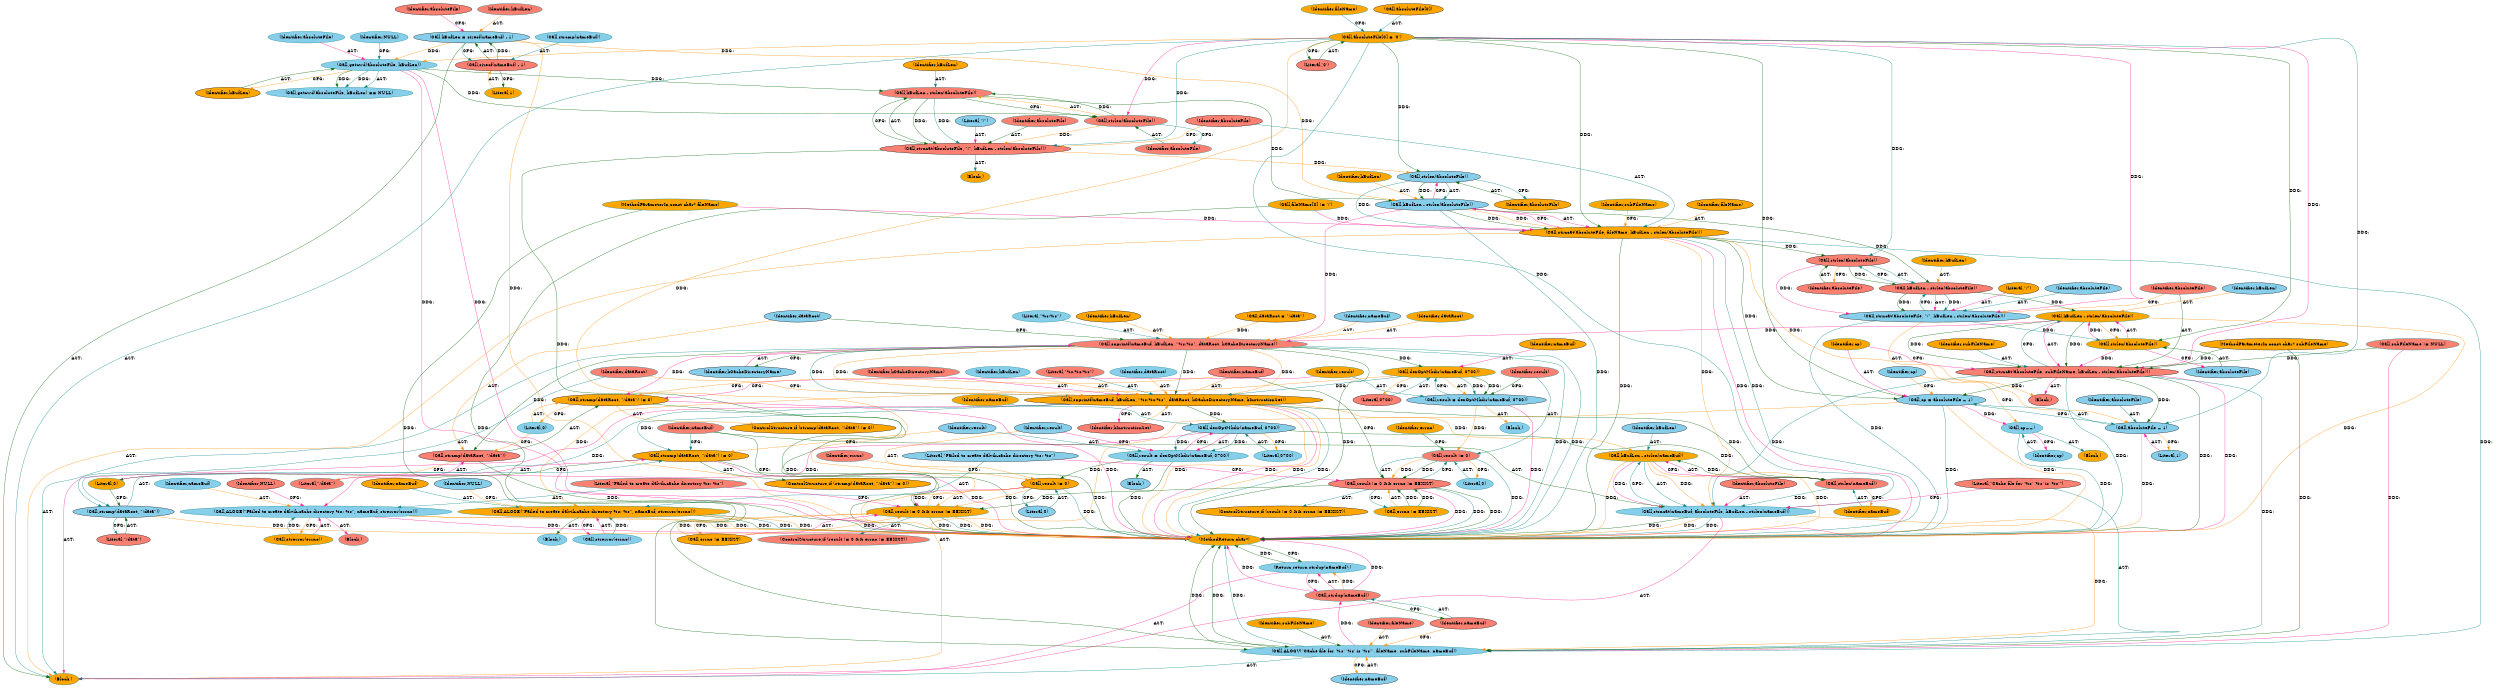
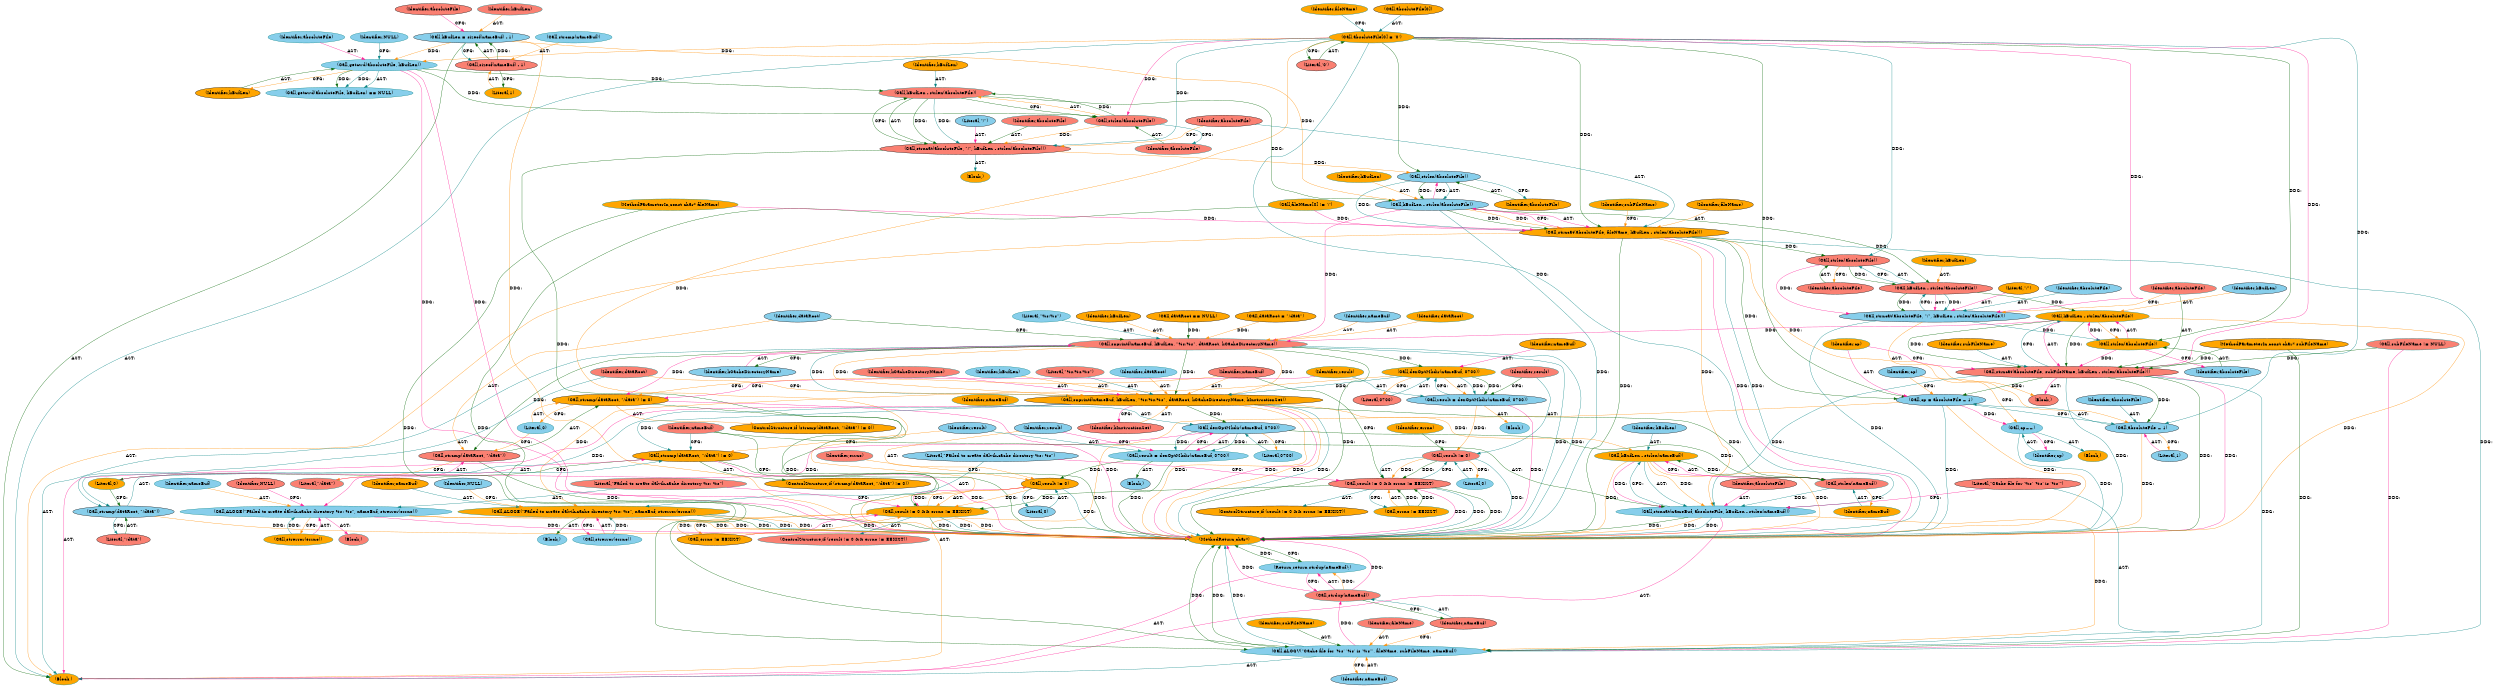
edge "(Call,strcmp(nameBuf))" -> "(Call,sizeof(nameBuf) - 1)": color teal -> darkorange
node "(Call,dataRoot == NULL)": added
